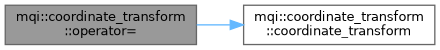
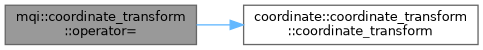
node "mqi::coordinate_transform ::coordinate_transform": label "mqi::coordinate_transform ::coordinate_transform" -> "coordinate::coordinate_transform ::coordinate_transform"
